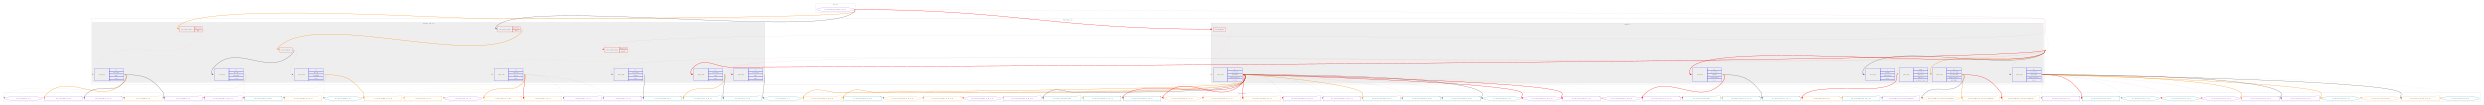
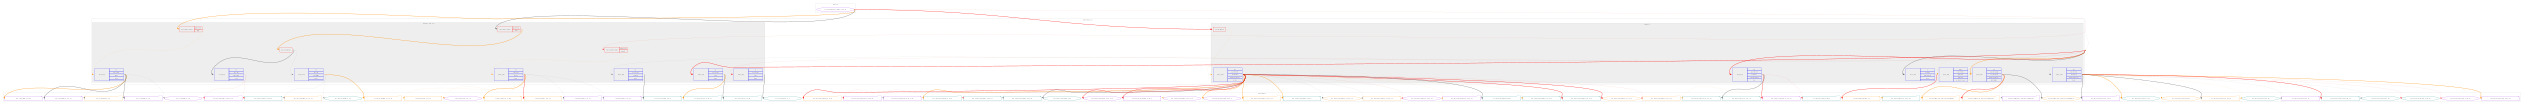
node "sys-devel/automake-1.13.4": added
